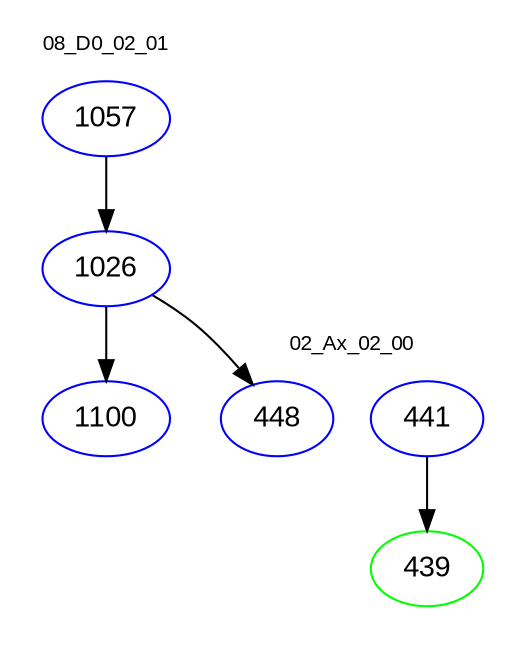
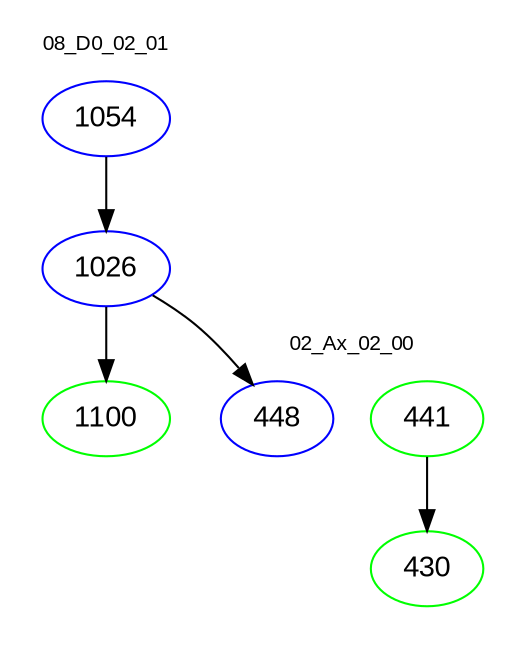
node "1057": label "1057" -> "1054"
node "1100": color blue -> green
node "441": color blue -> green
node "439": label "439" -> "430"
